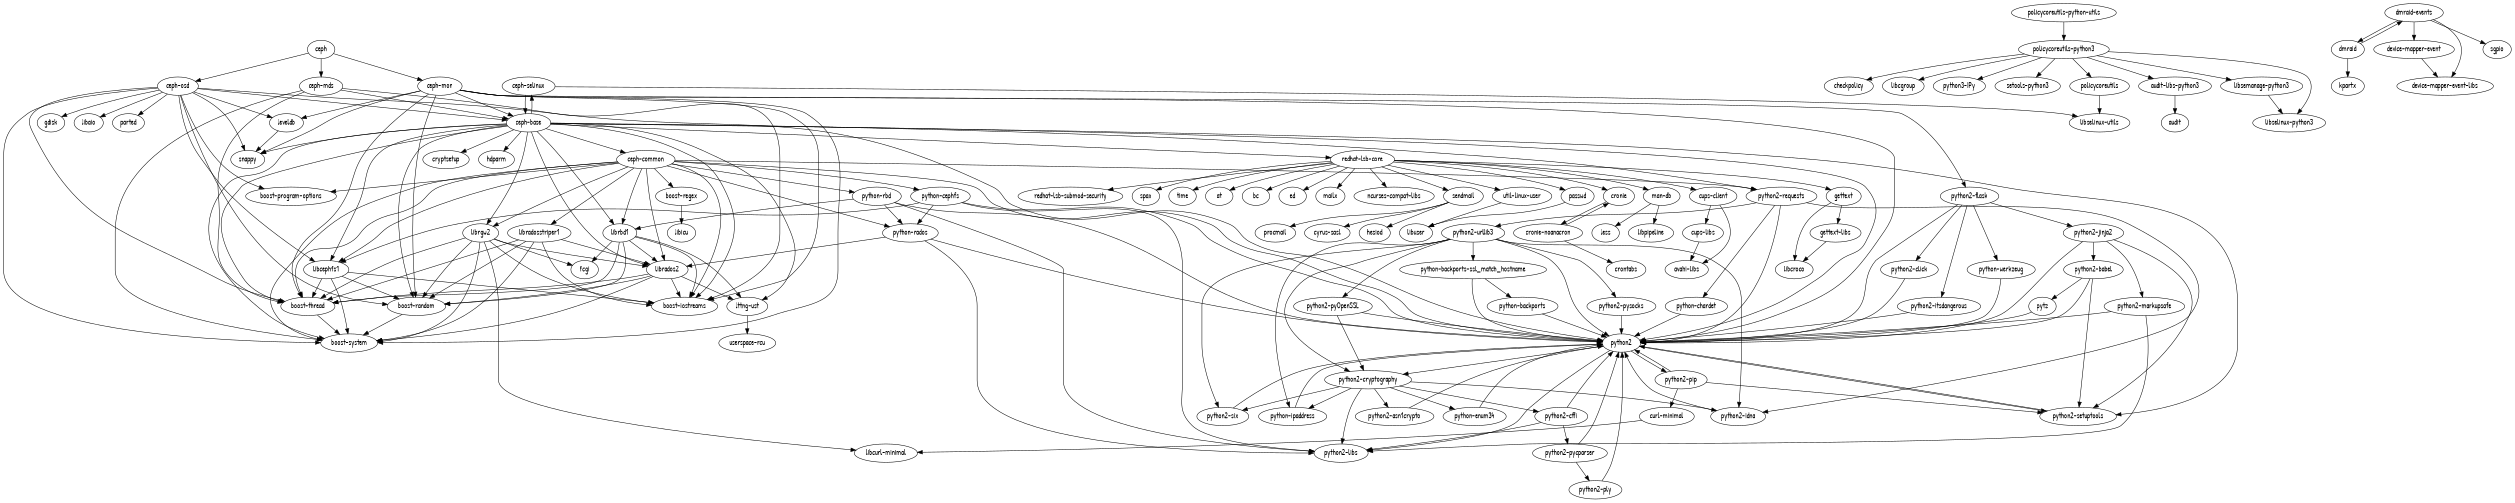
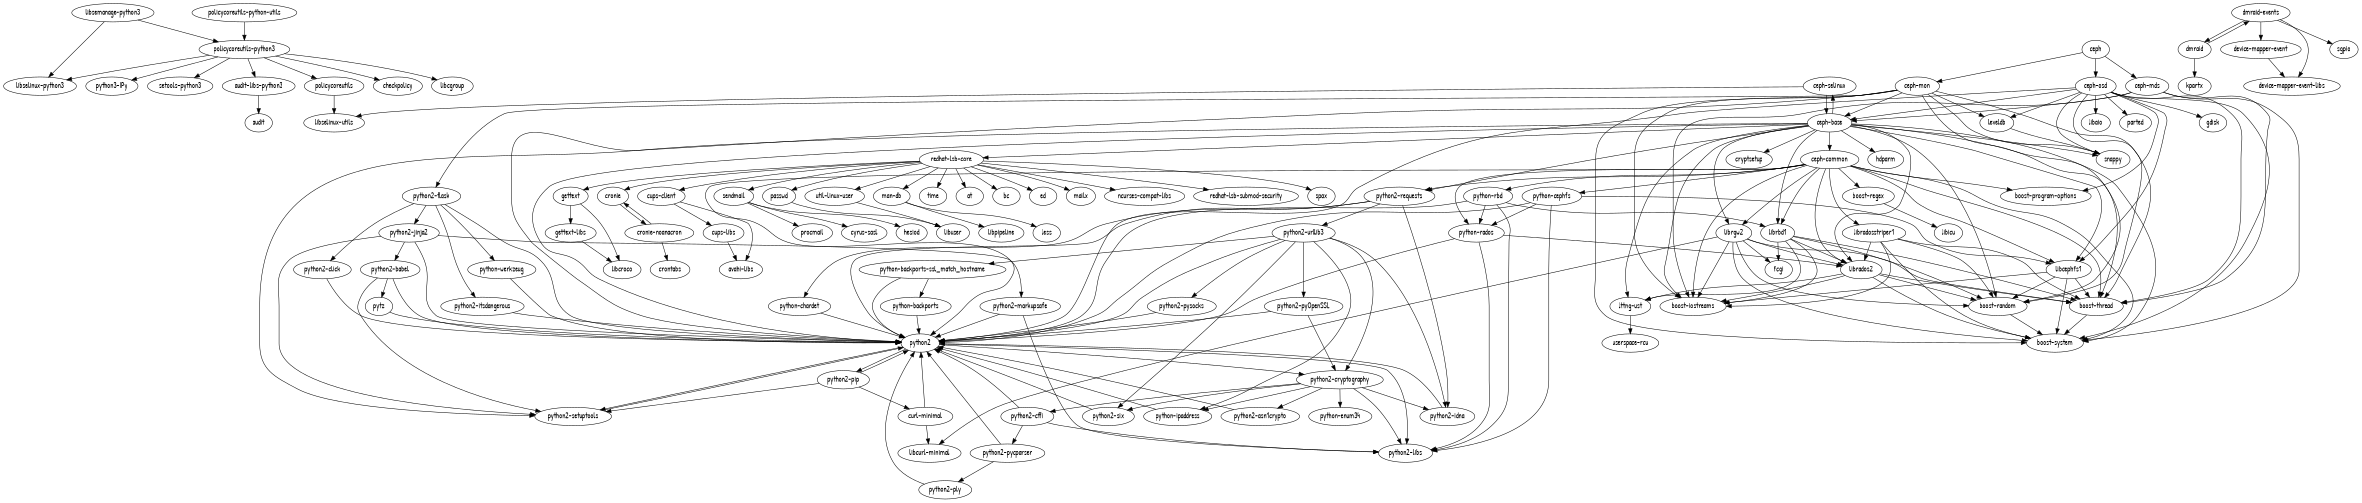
edge "policycoreutils-python3" -> "libsemanage-python3": reversed
edge "python-enum34" -> "python2": now "curl-minimal" -> "python2"
